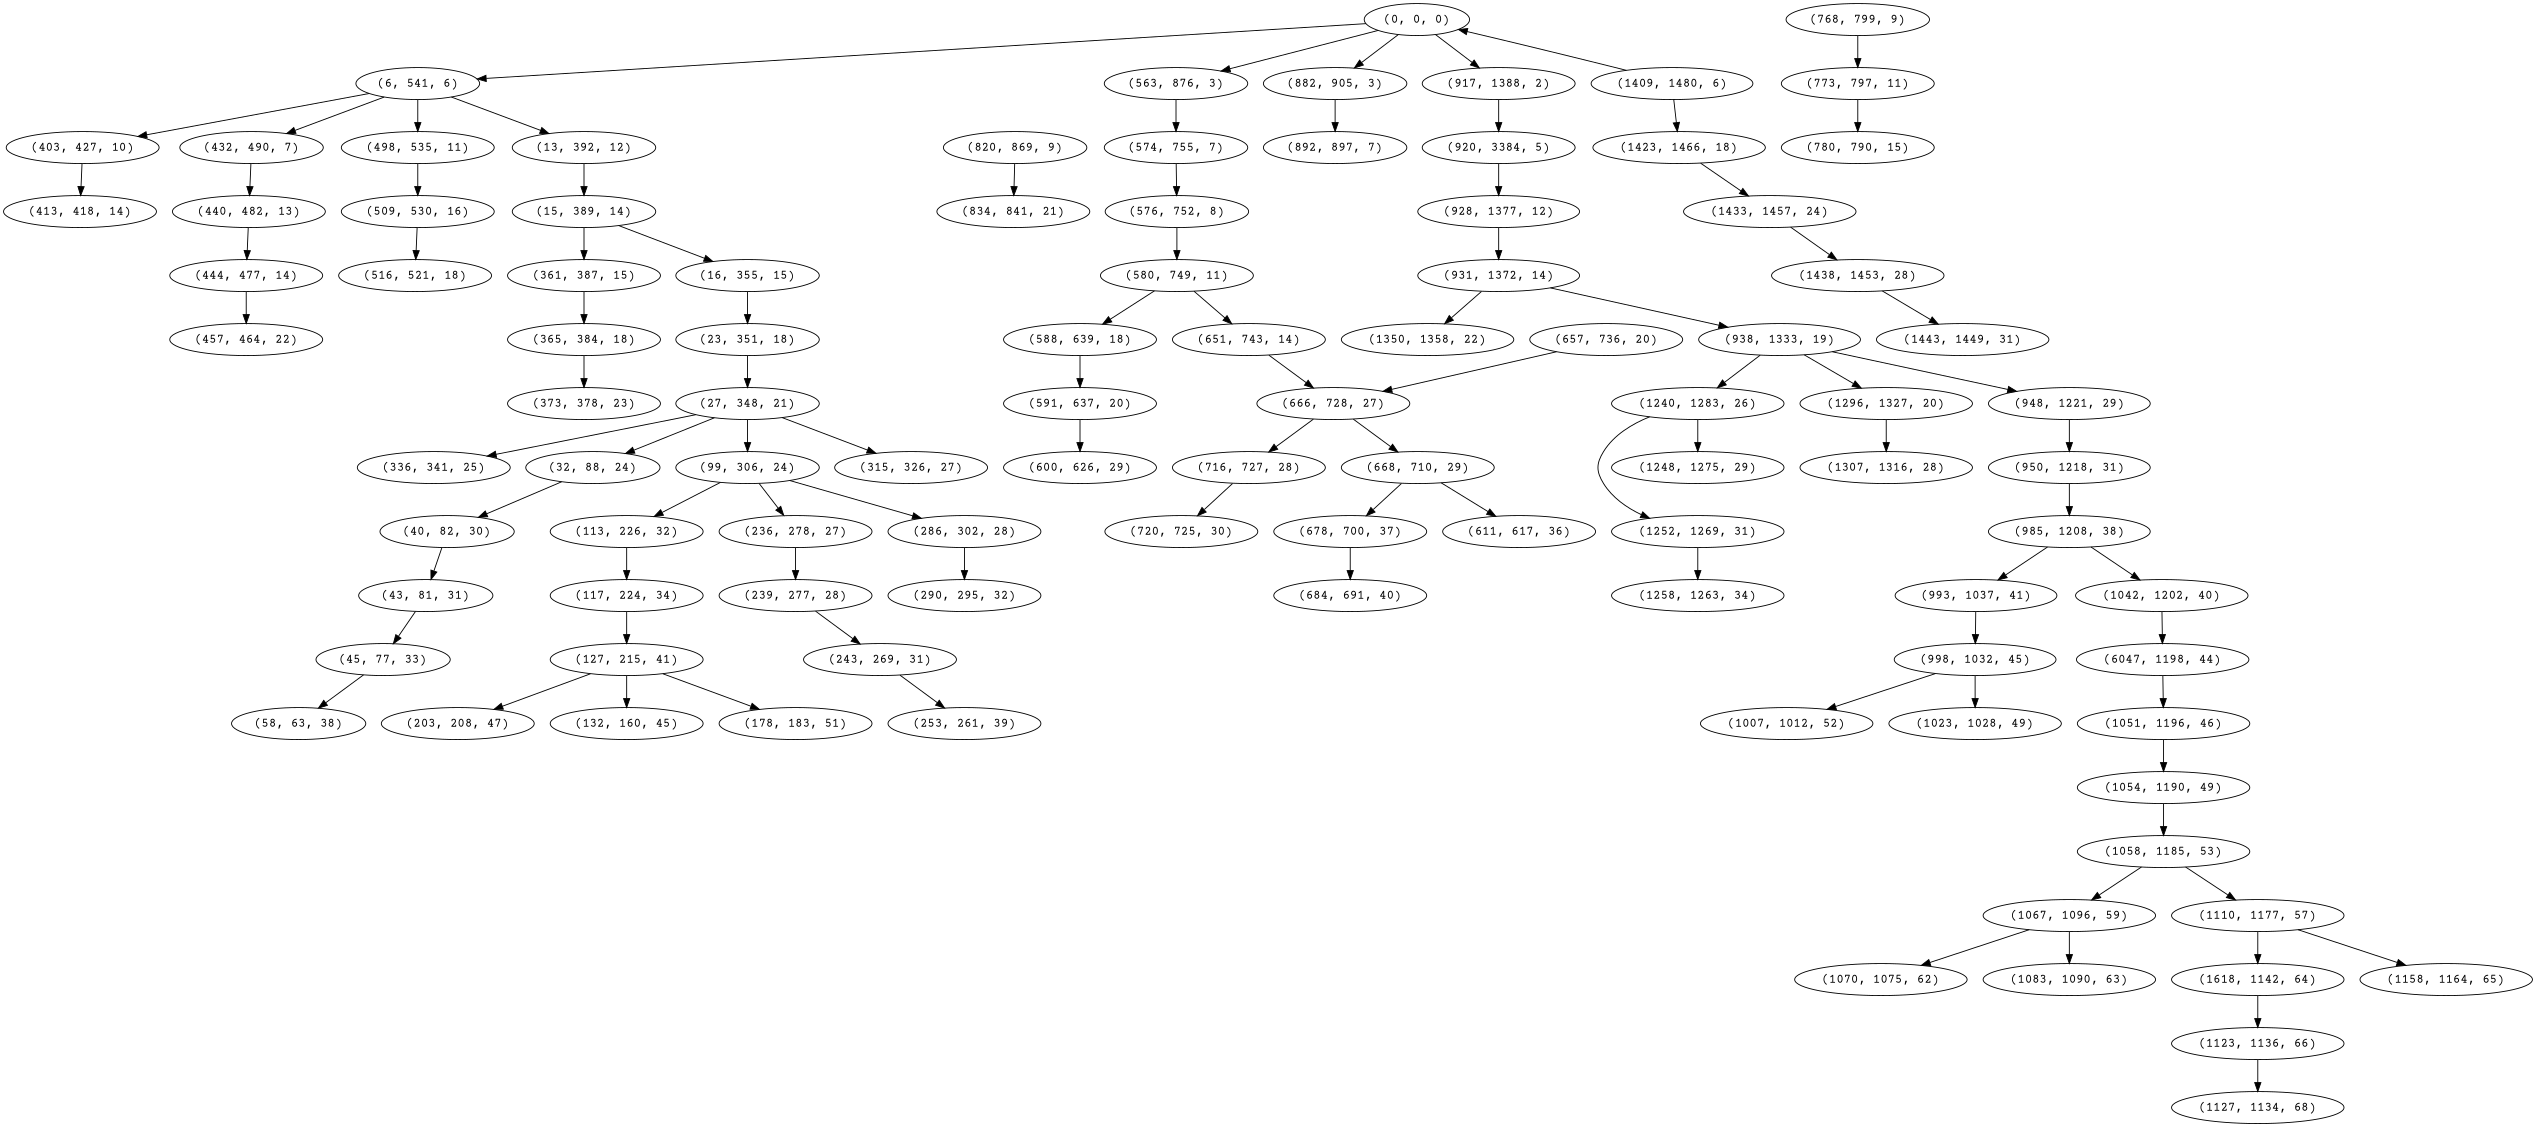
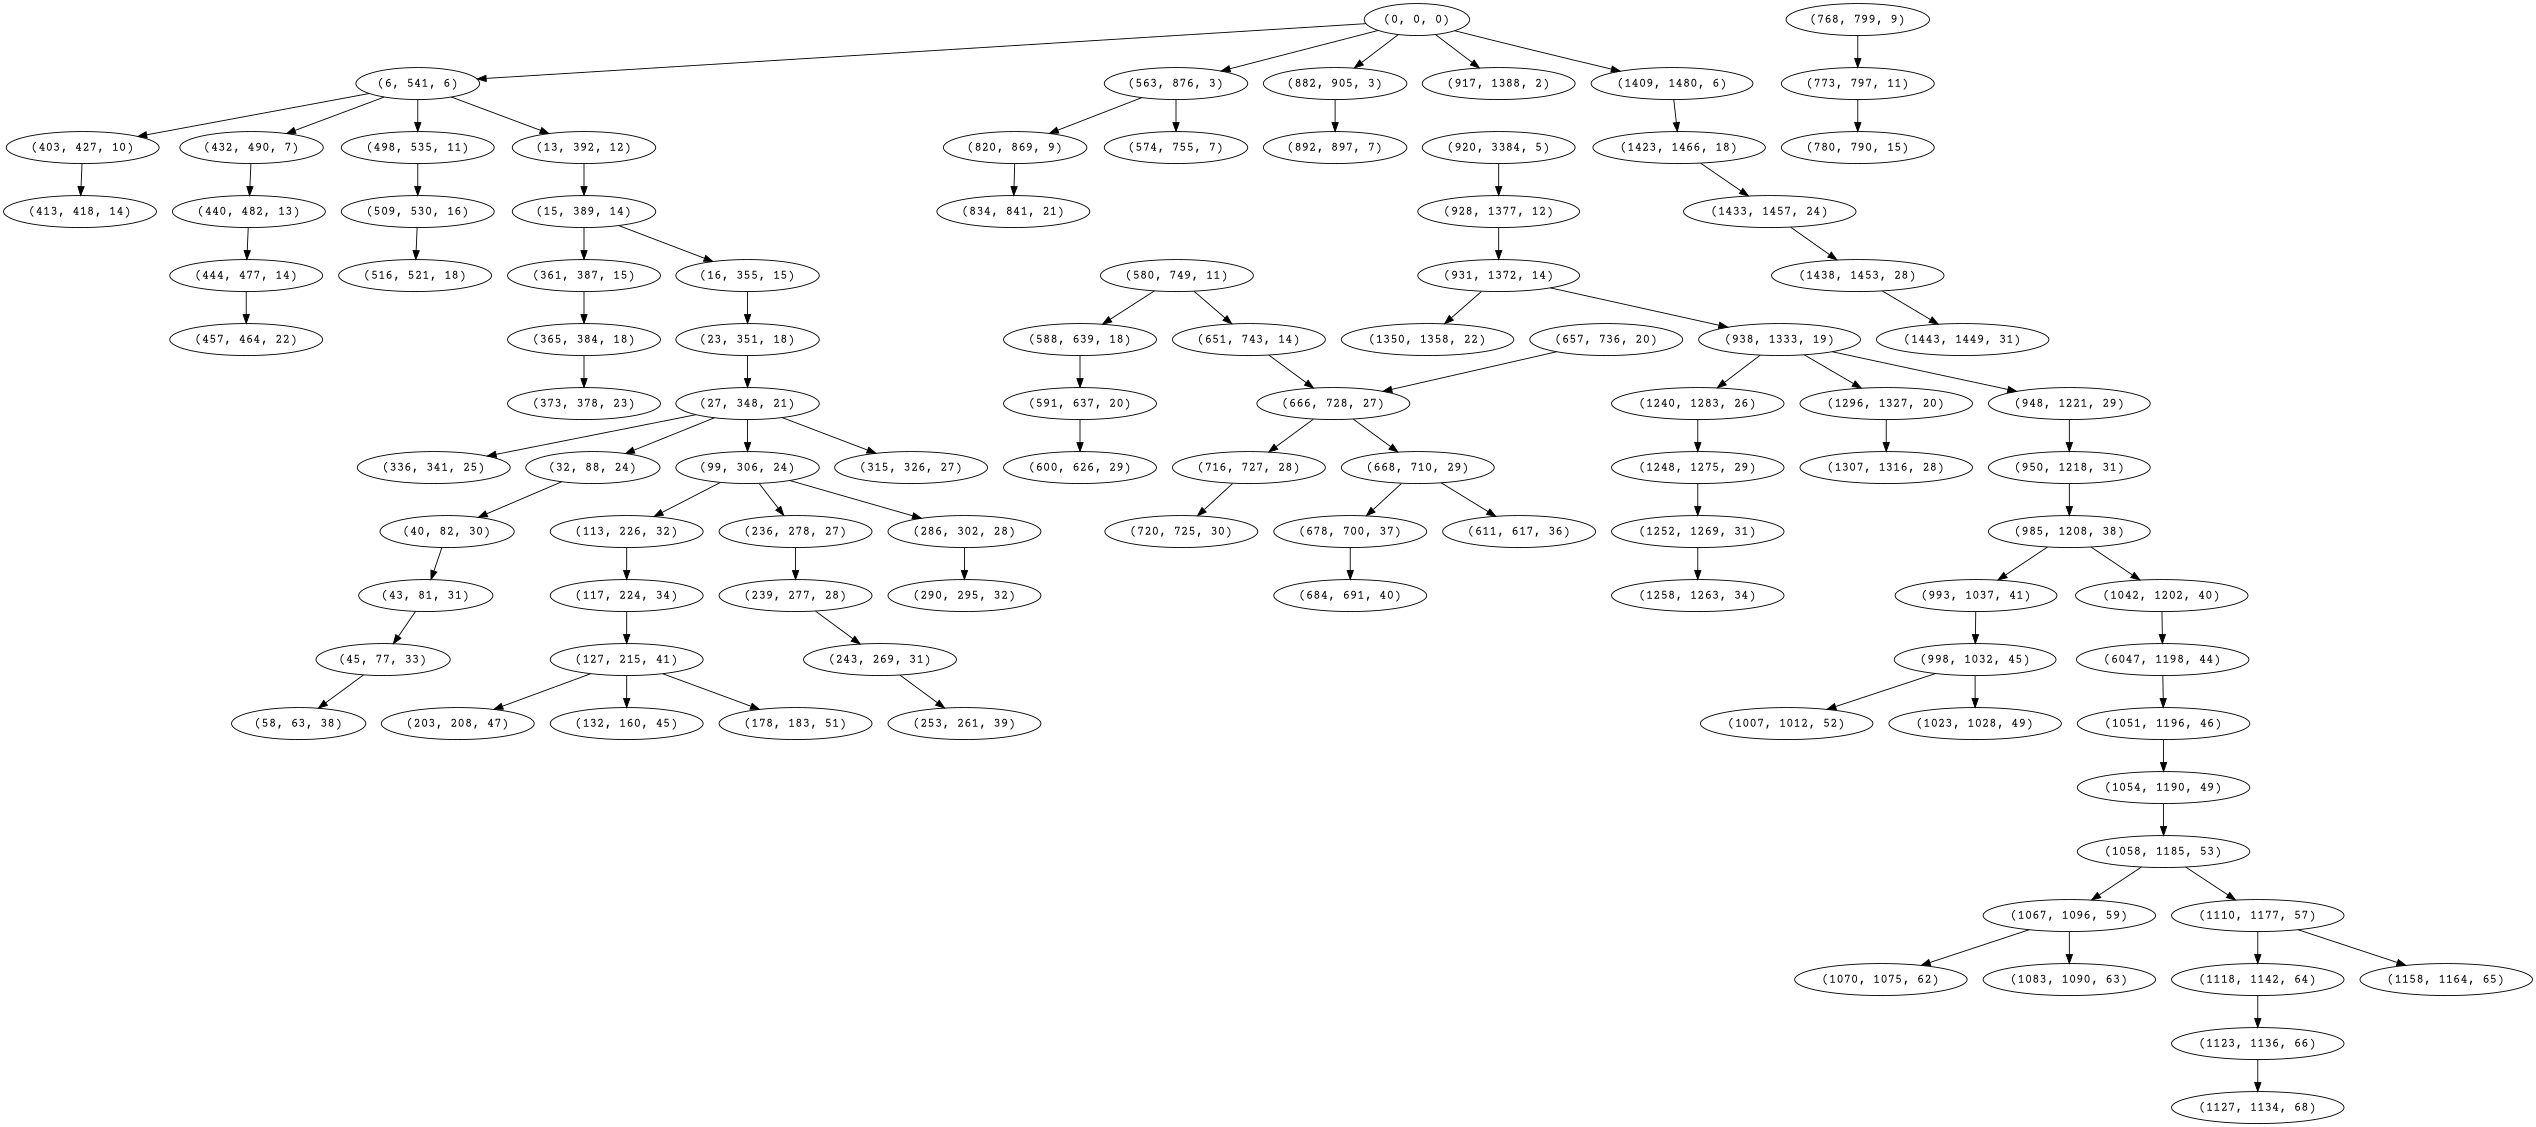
edge "(1409, 1480, 6)" -> "(0, 0, 0)": reversed
edge "(917, 1388, 2)" -> "(920, 3384, 5)": removed
edge "(563, 876, 3)" -> "(820, 869, 9)": added
node "(576, 752, 8)": removed
edge "(1240, 1283, 26)" -> "(1252, 1269, 31)": now "(1248, 1275, 29)" -> "(1252, 1269, 31)"
node "(1618, 1142, 64)": label "(1618, 1142, 64)" -> "(1118, 1142, 64)"
